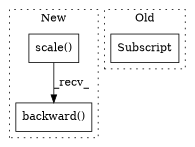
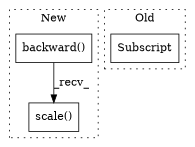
edge "scale()" -> "backward()": reversed
